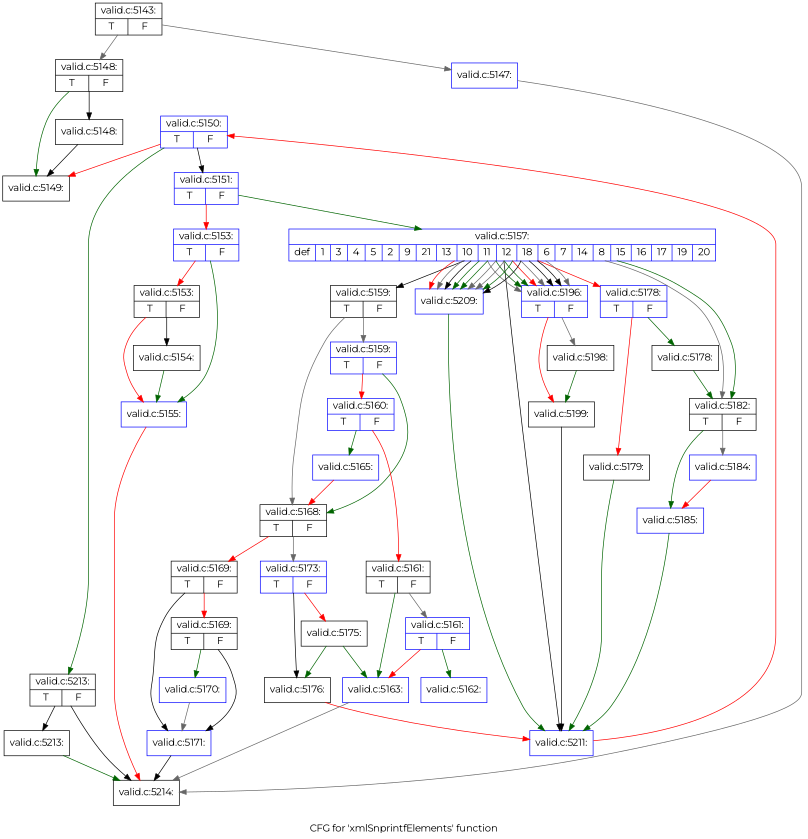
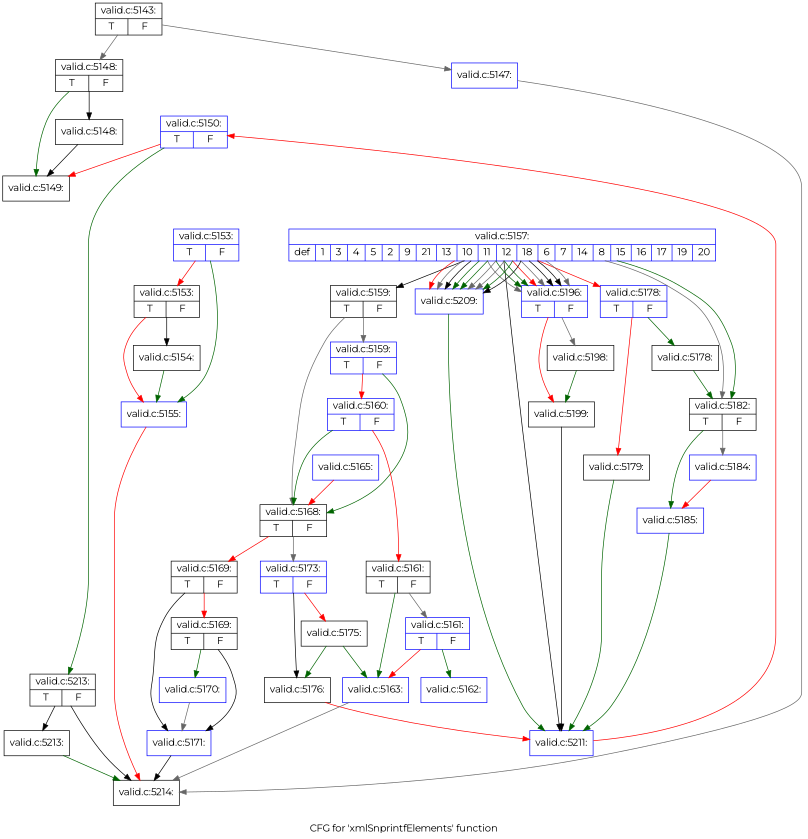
node "valid.c:5151:": removed
edge "valid.c:5160:" -> "valid.c:5165:": now "valid.c:5160:" -> "valid.c:5168:"
